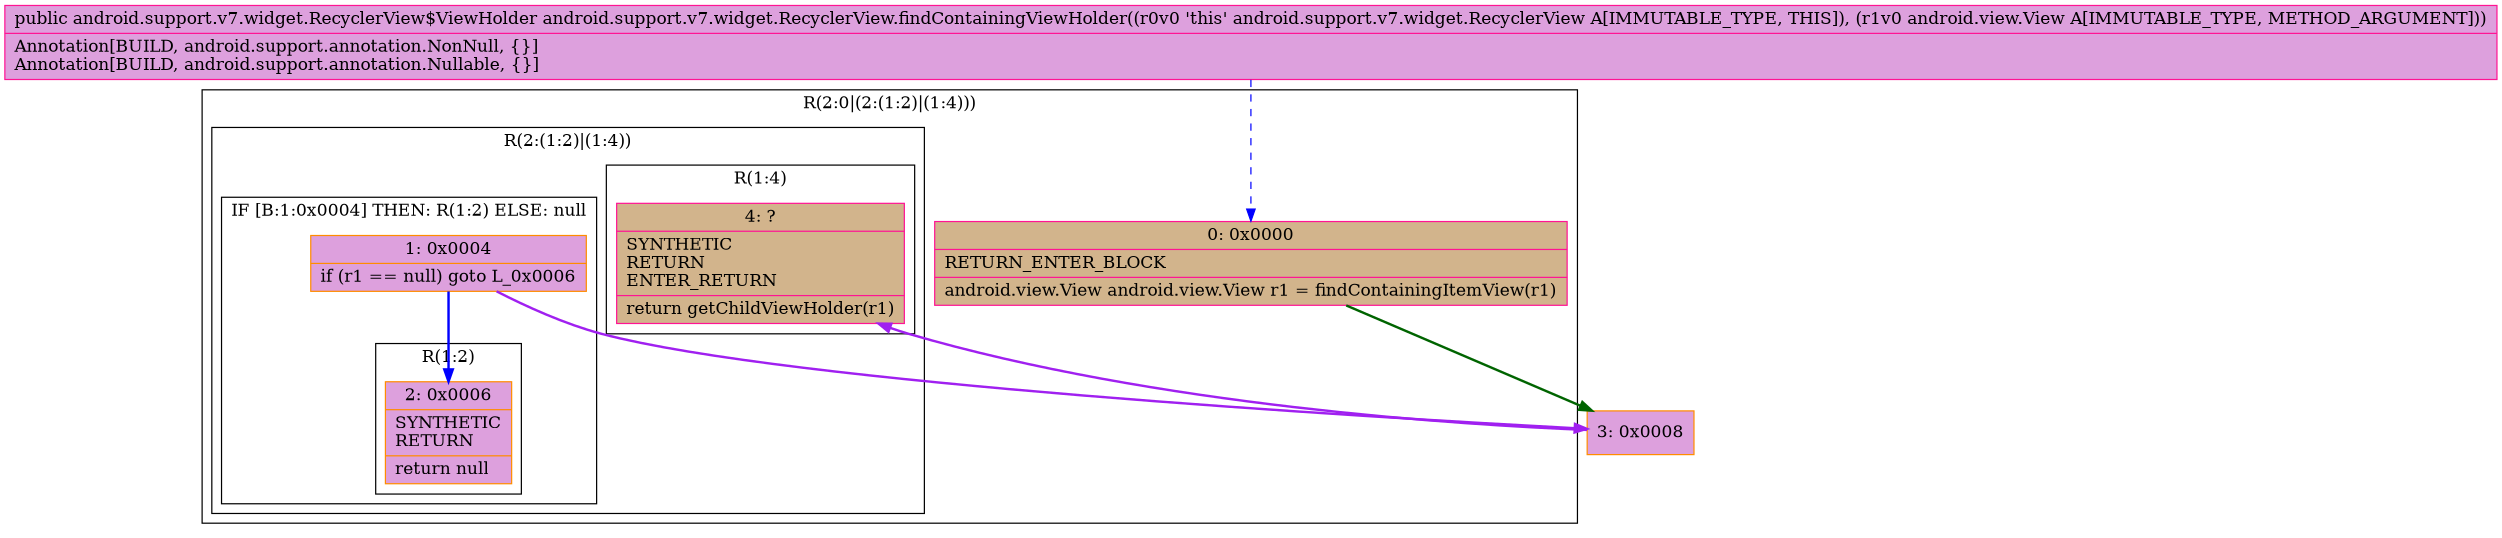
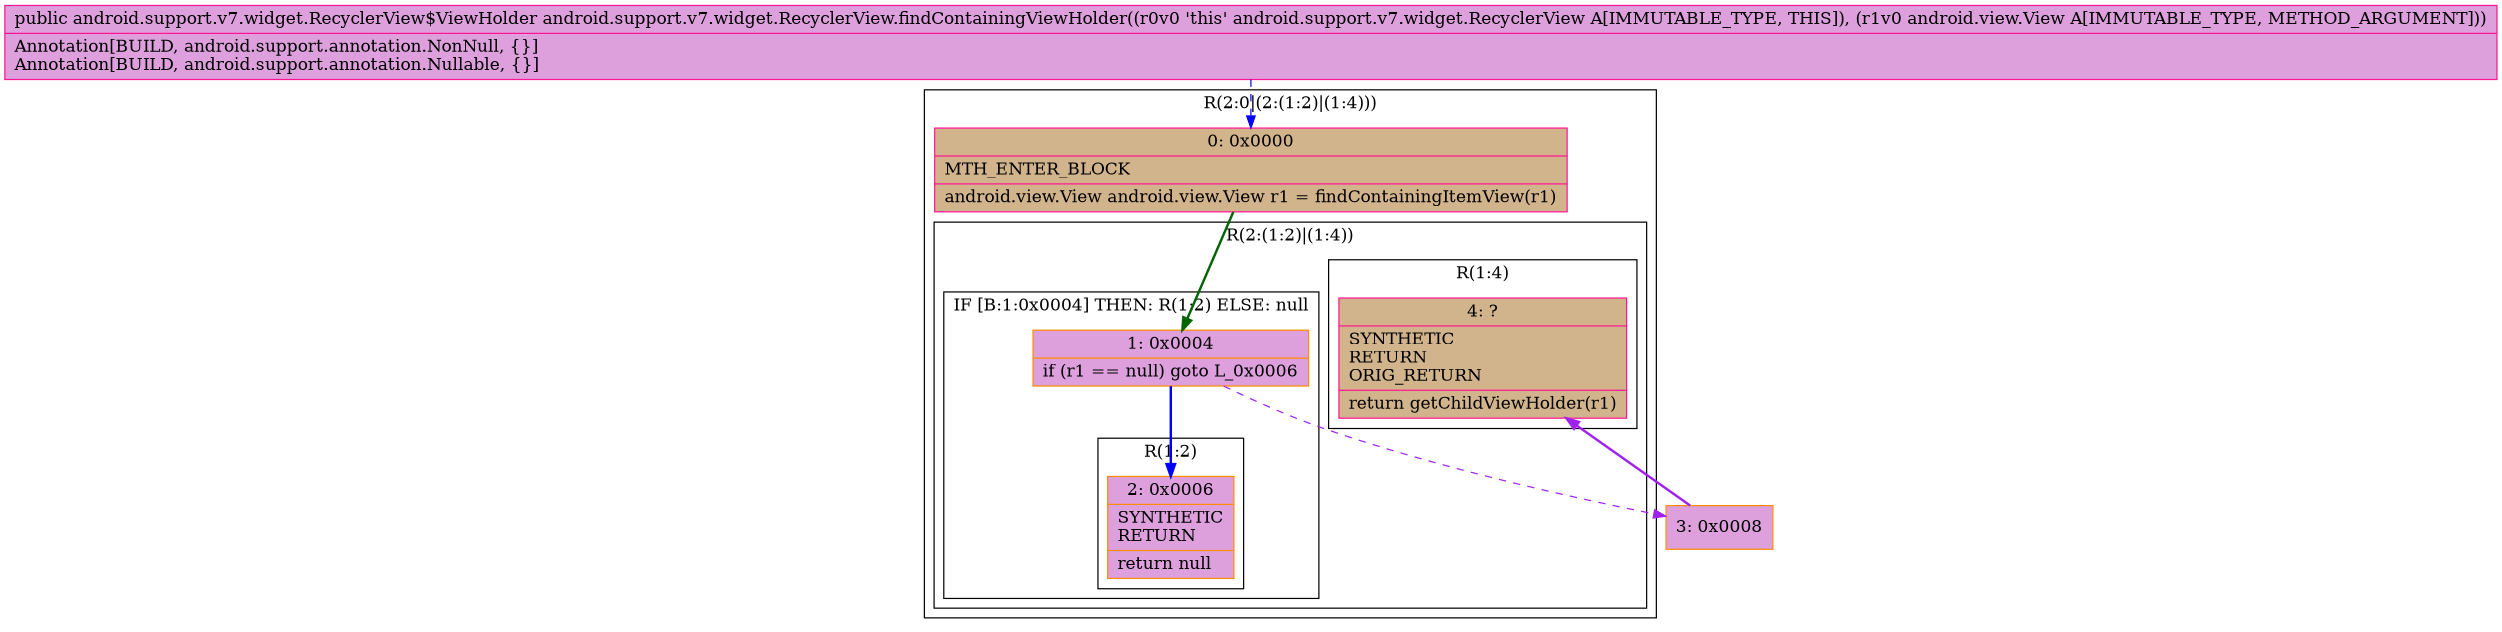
node "0: 0x0000": text "RETURN_ENTER_BLOCK" -> "MTH_ENTER_BLOCK"
node "4: ?": text "ENTER_RETURN" -> "ORIG_RETURN"
edge "0: 0x0000" -> "3: 0x0008": now "0: 0x0000" -> "1: 0x0004"
edge "1: 0x0004" -> "3: 0x0008": style bold -> dashed
